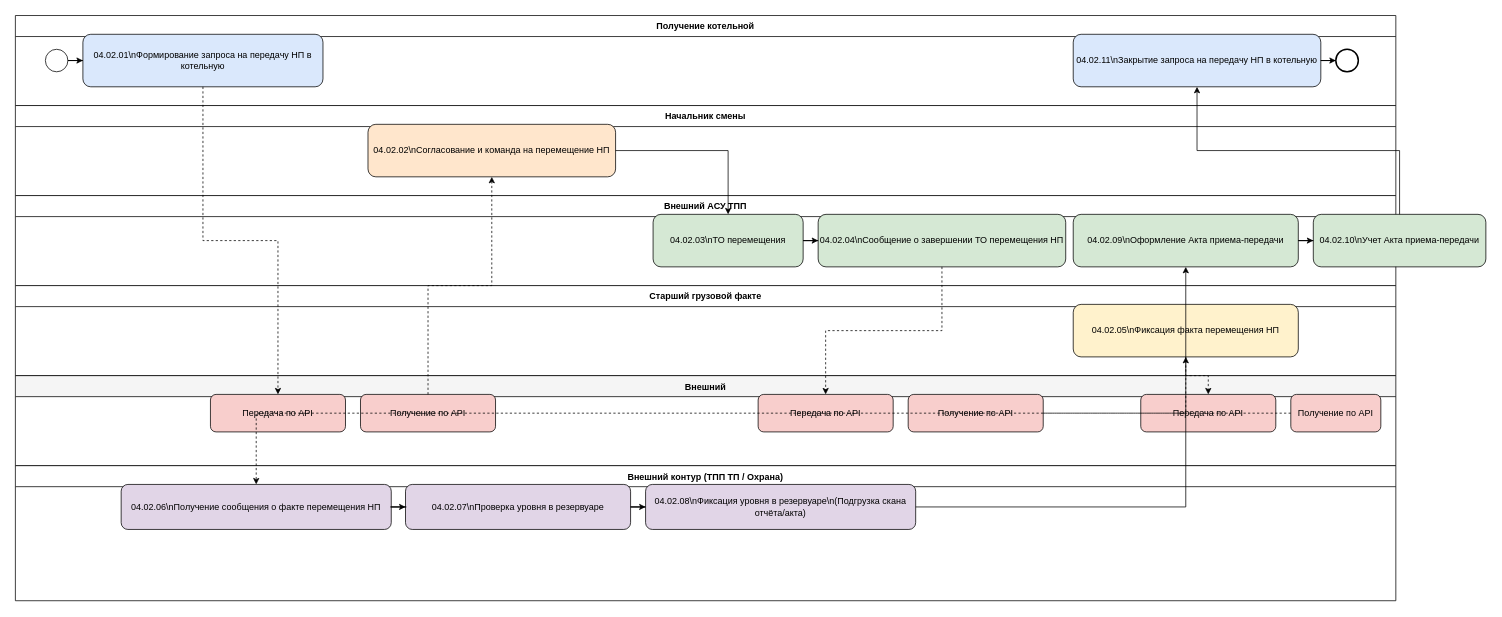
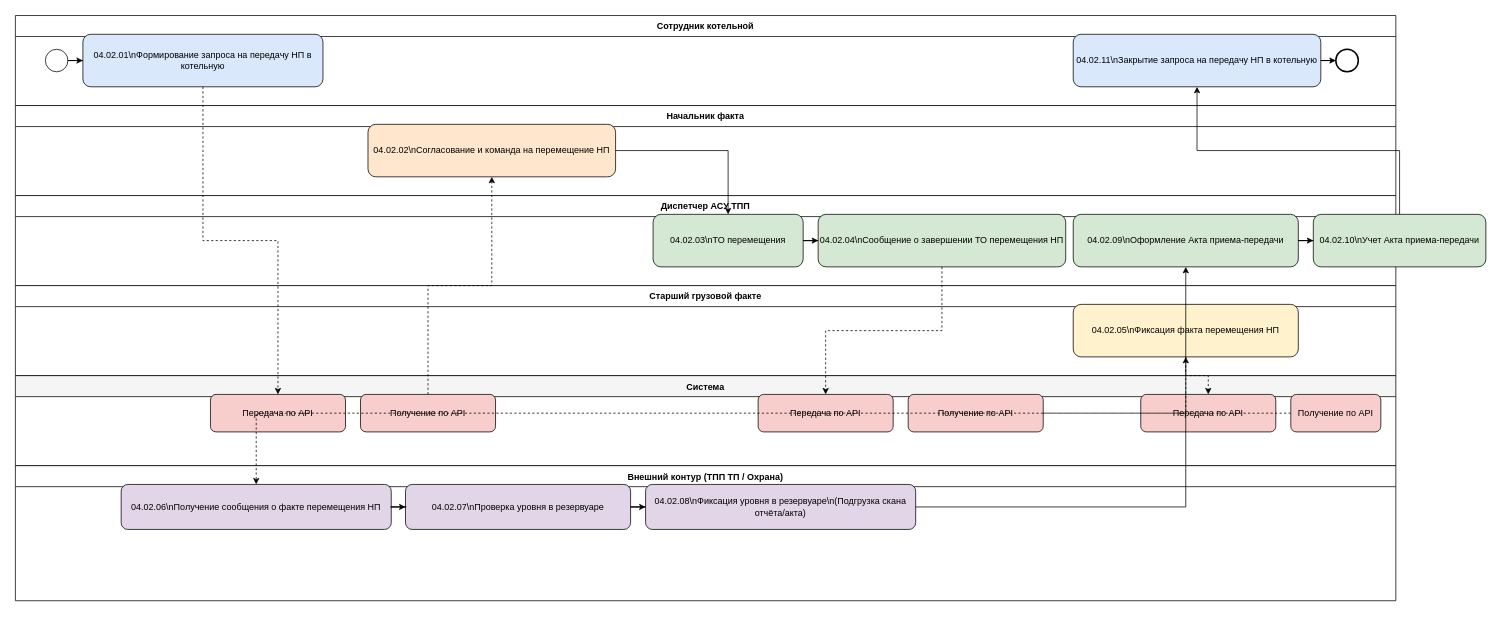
node "Получение котельной": label "Получение котельной" -> "Сотрудник котельной"
node "Начальник смены": label "Начальник смены" -> "Начальник факта"
node "Внешний АСУ ТПП": label "Внешний АСУ ТПП" -> "Диспетчер АСУ ТПП"
node "Внешний": label "Внешний" -> "Система"
